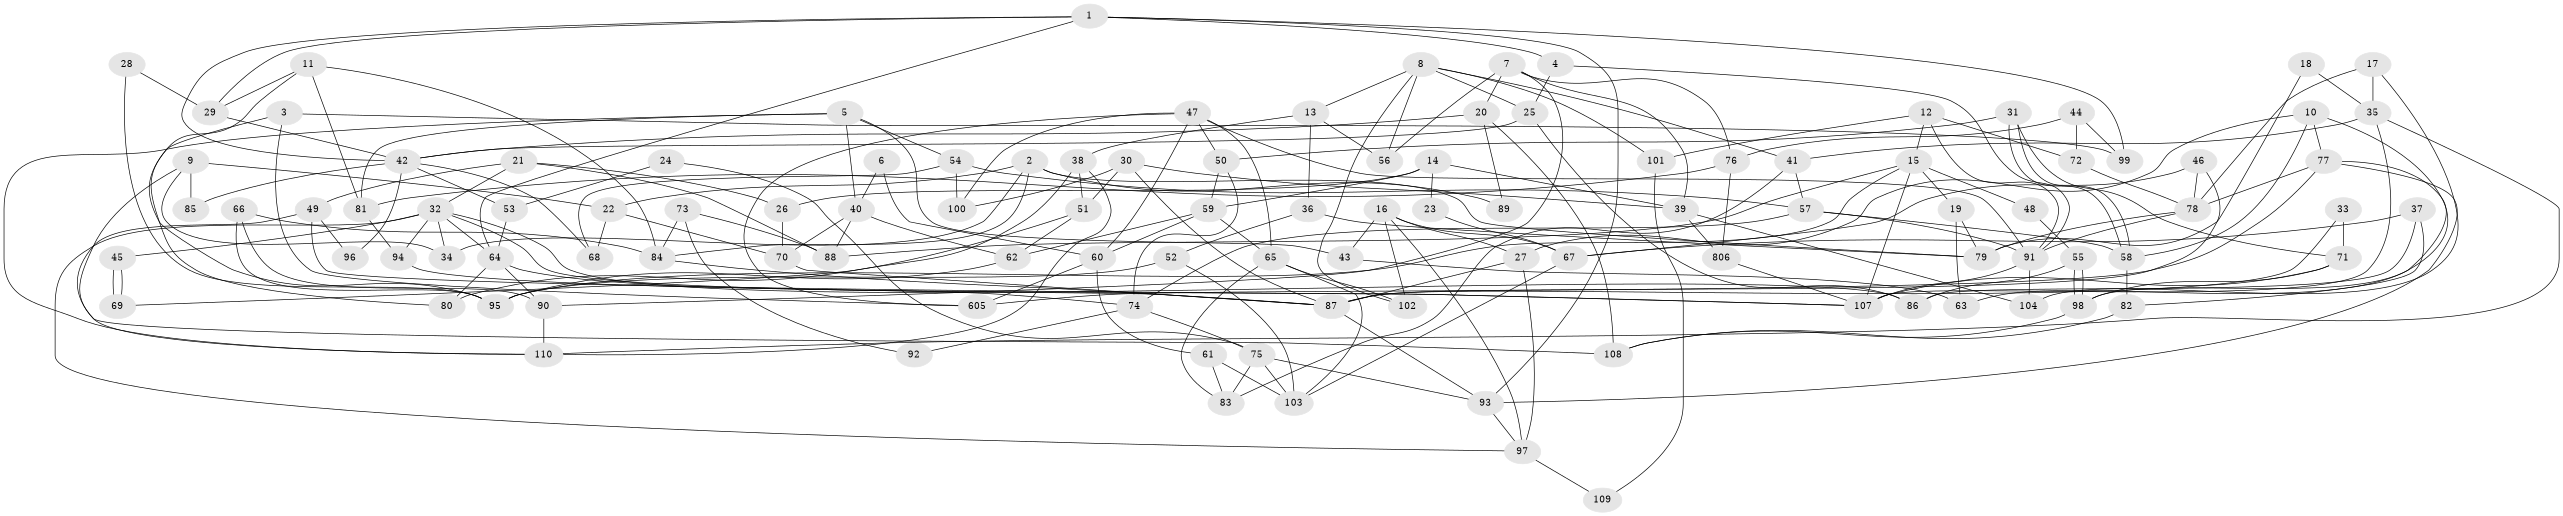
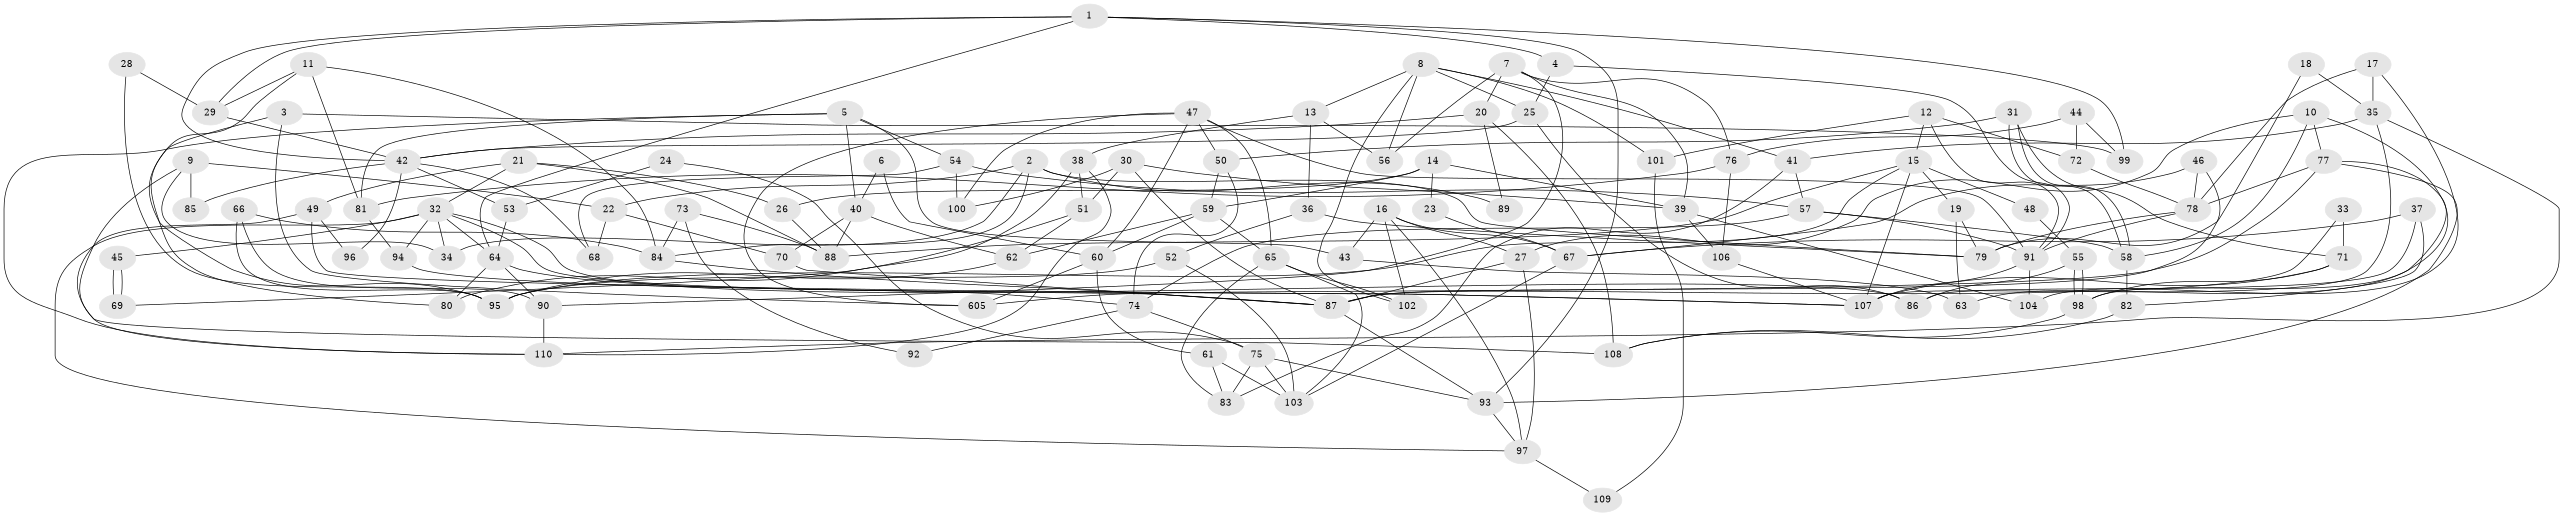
edge "26" -- "70": now "26" -- "88"
node "806": label "806" -> "106"
